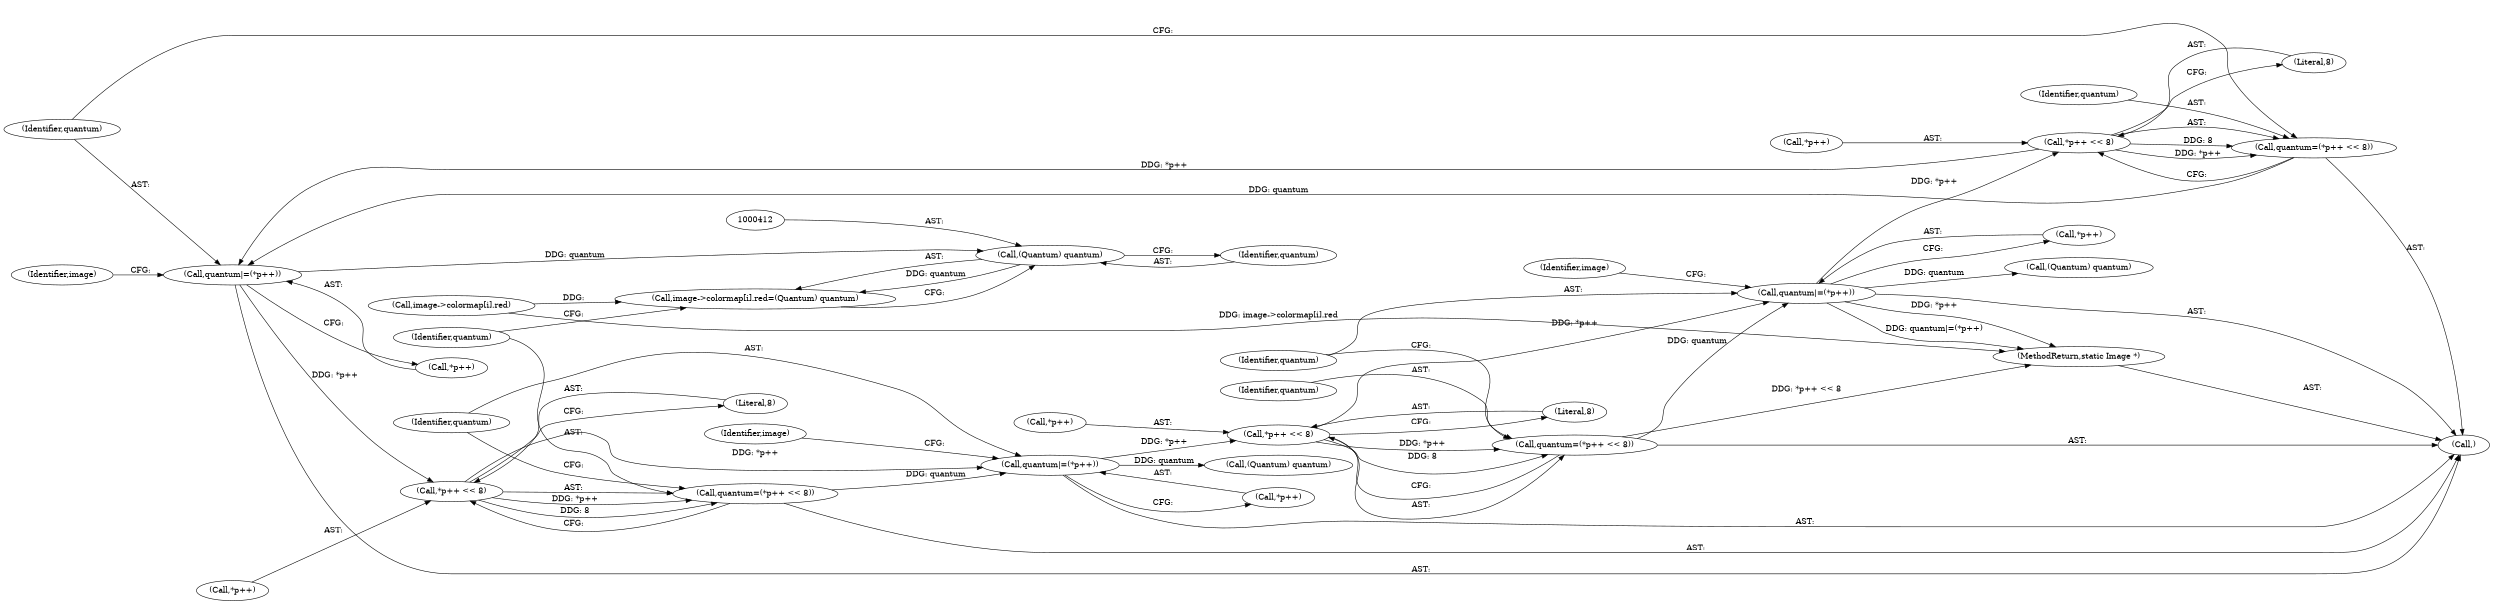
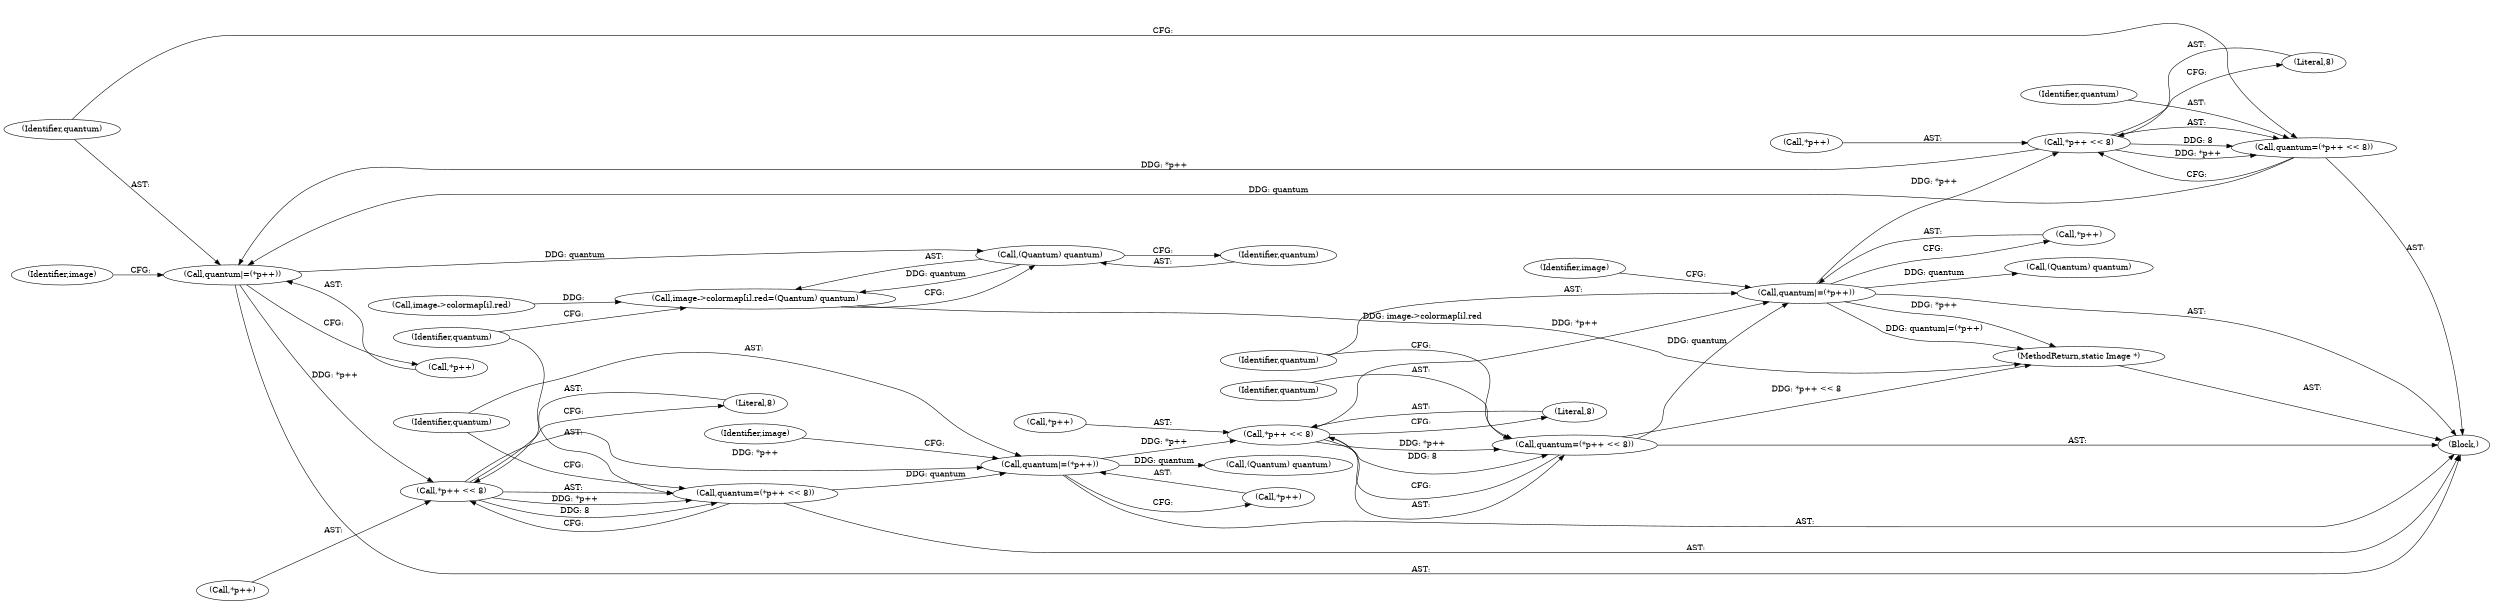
node "1000412": removed
edge "(Call,image->colormap[i].red)" -> "(MethodReturn,static Image *)": now "(Call,image->colormap[i].red=(Quantum) quantum)" -> "(MethodReturn,static Image *)"
node "(Call,)": label "(Call,)" -> "(Block,)"
